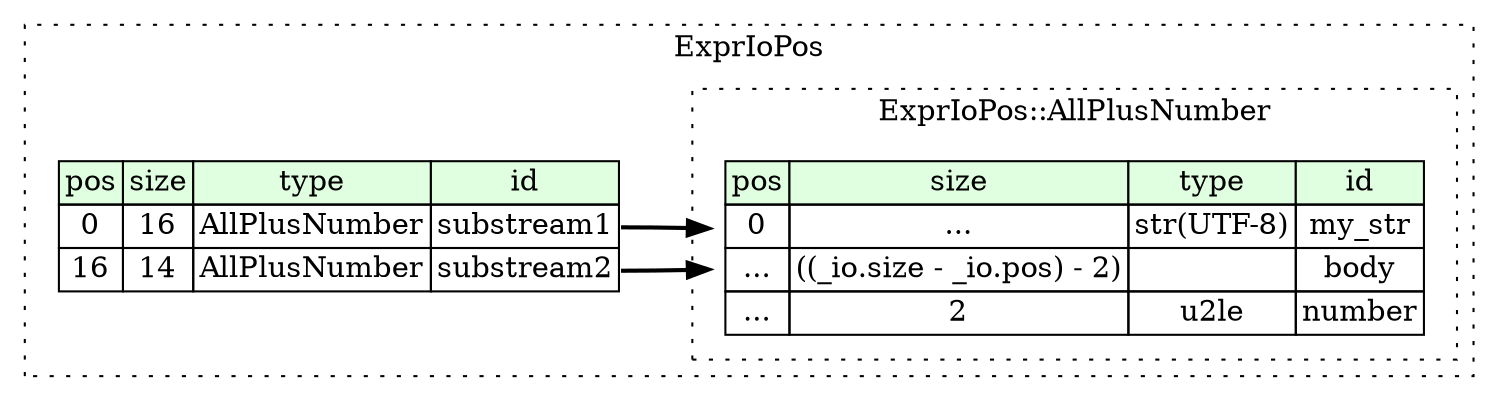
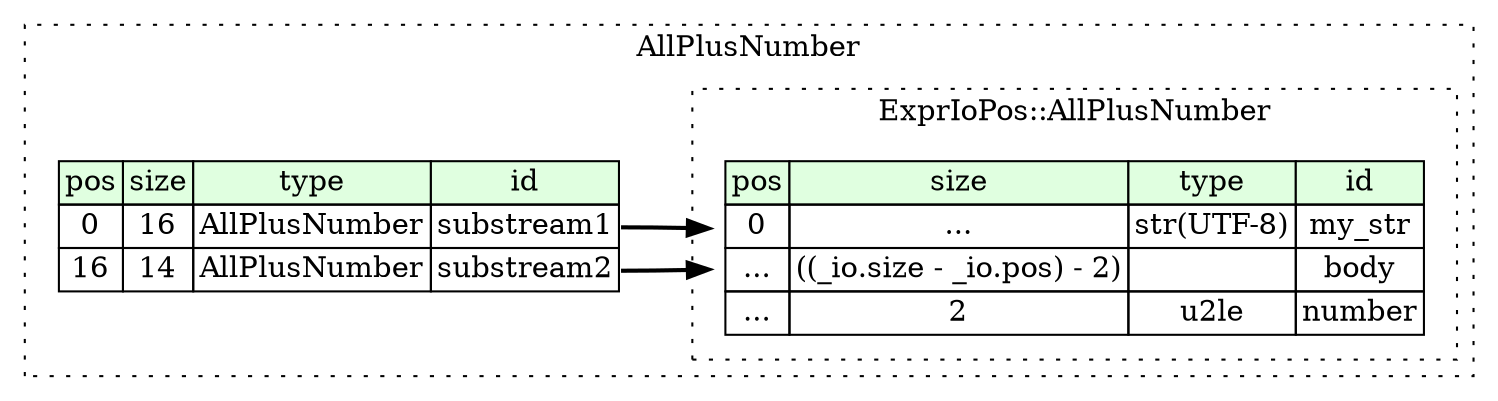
cluster "ExprIoPos": label "ExprIoPos" -> "AllPlusNumber"
